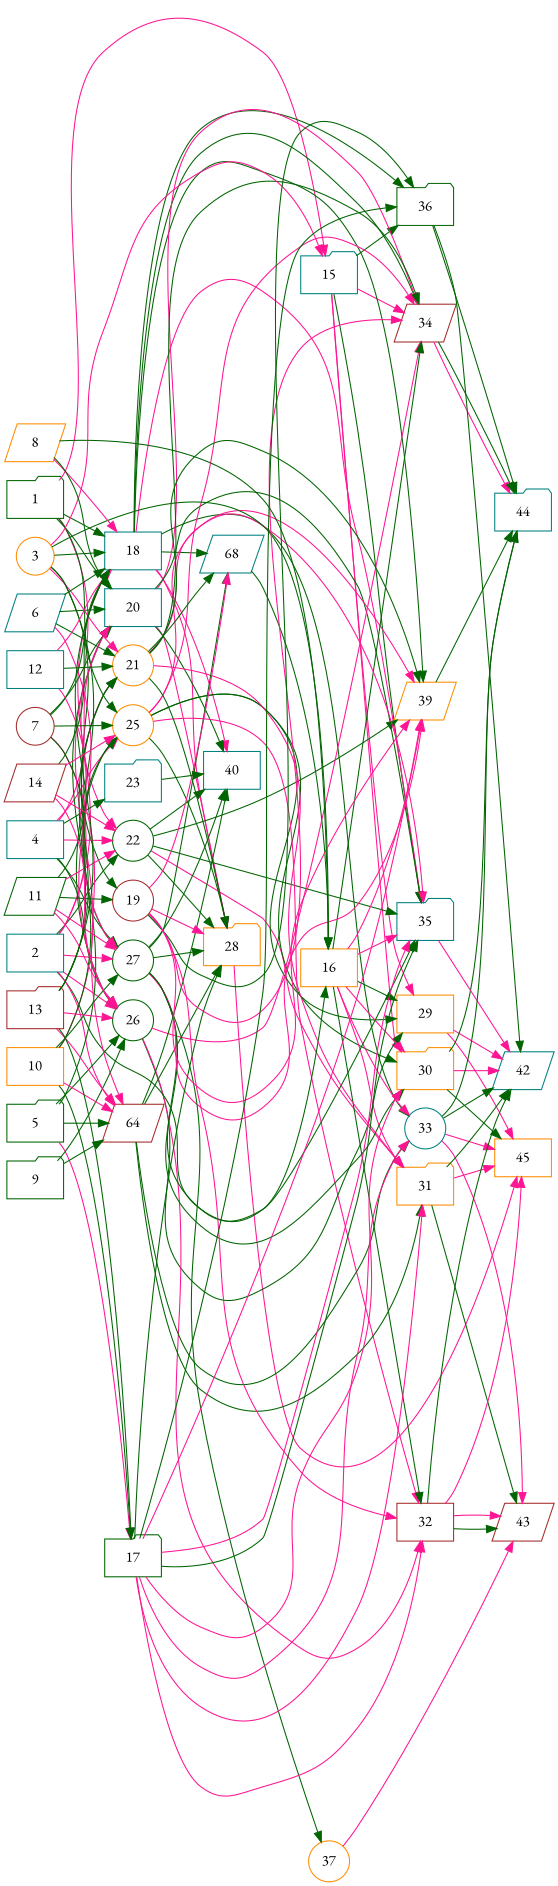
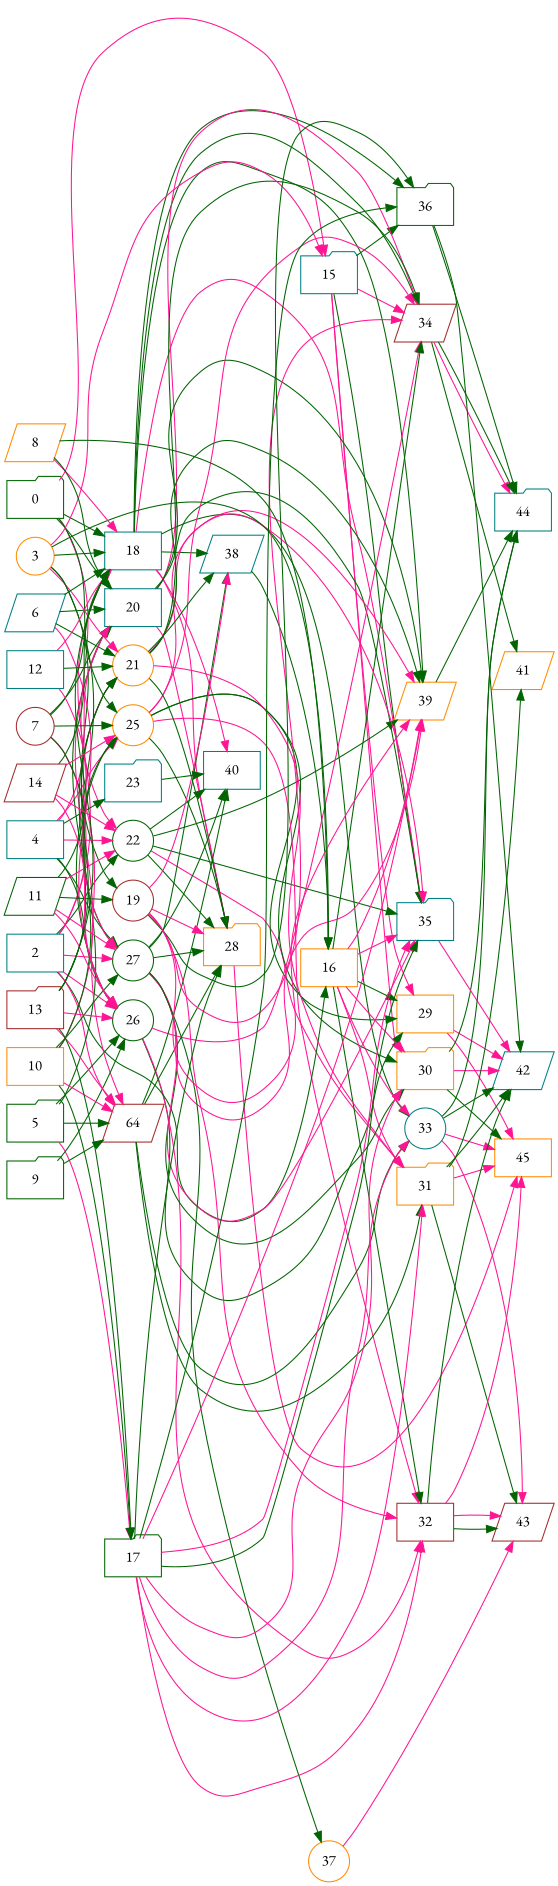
node "1": label "1" -> "0"
node "68": label "68" -> "38"
node "41": added
edge "20" -> "40": now "20" -> "39"
edge "27" -> "35": color darkgreen -> deeppink
